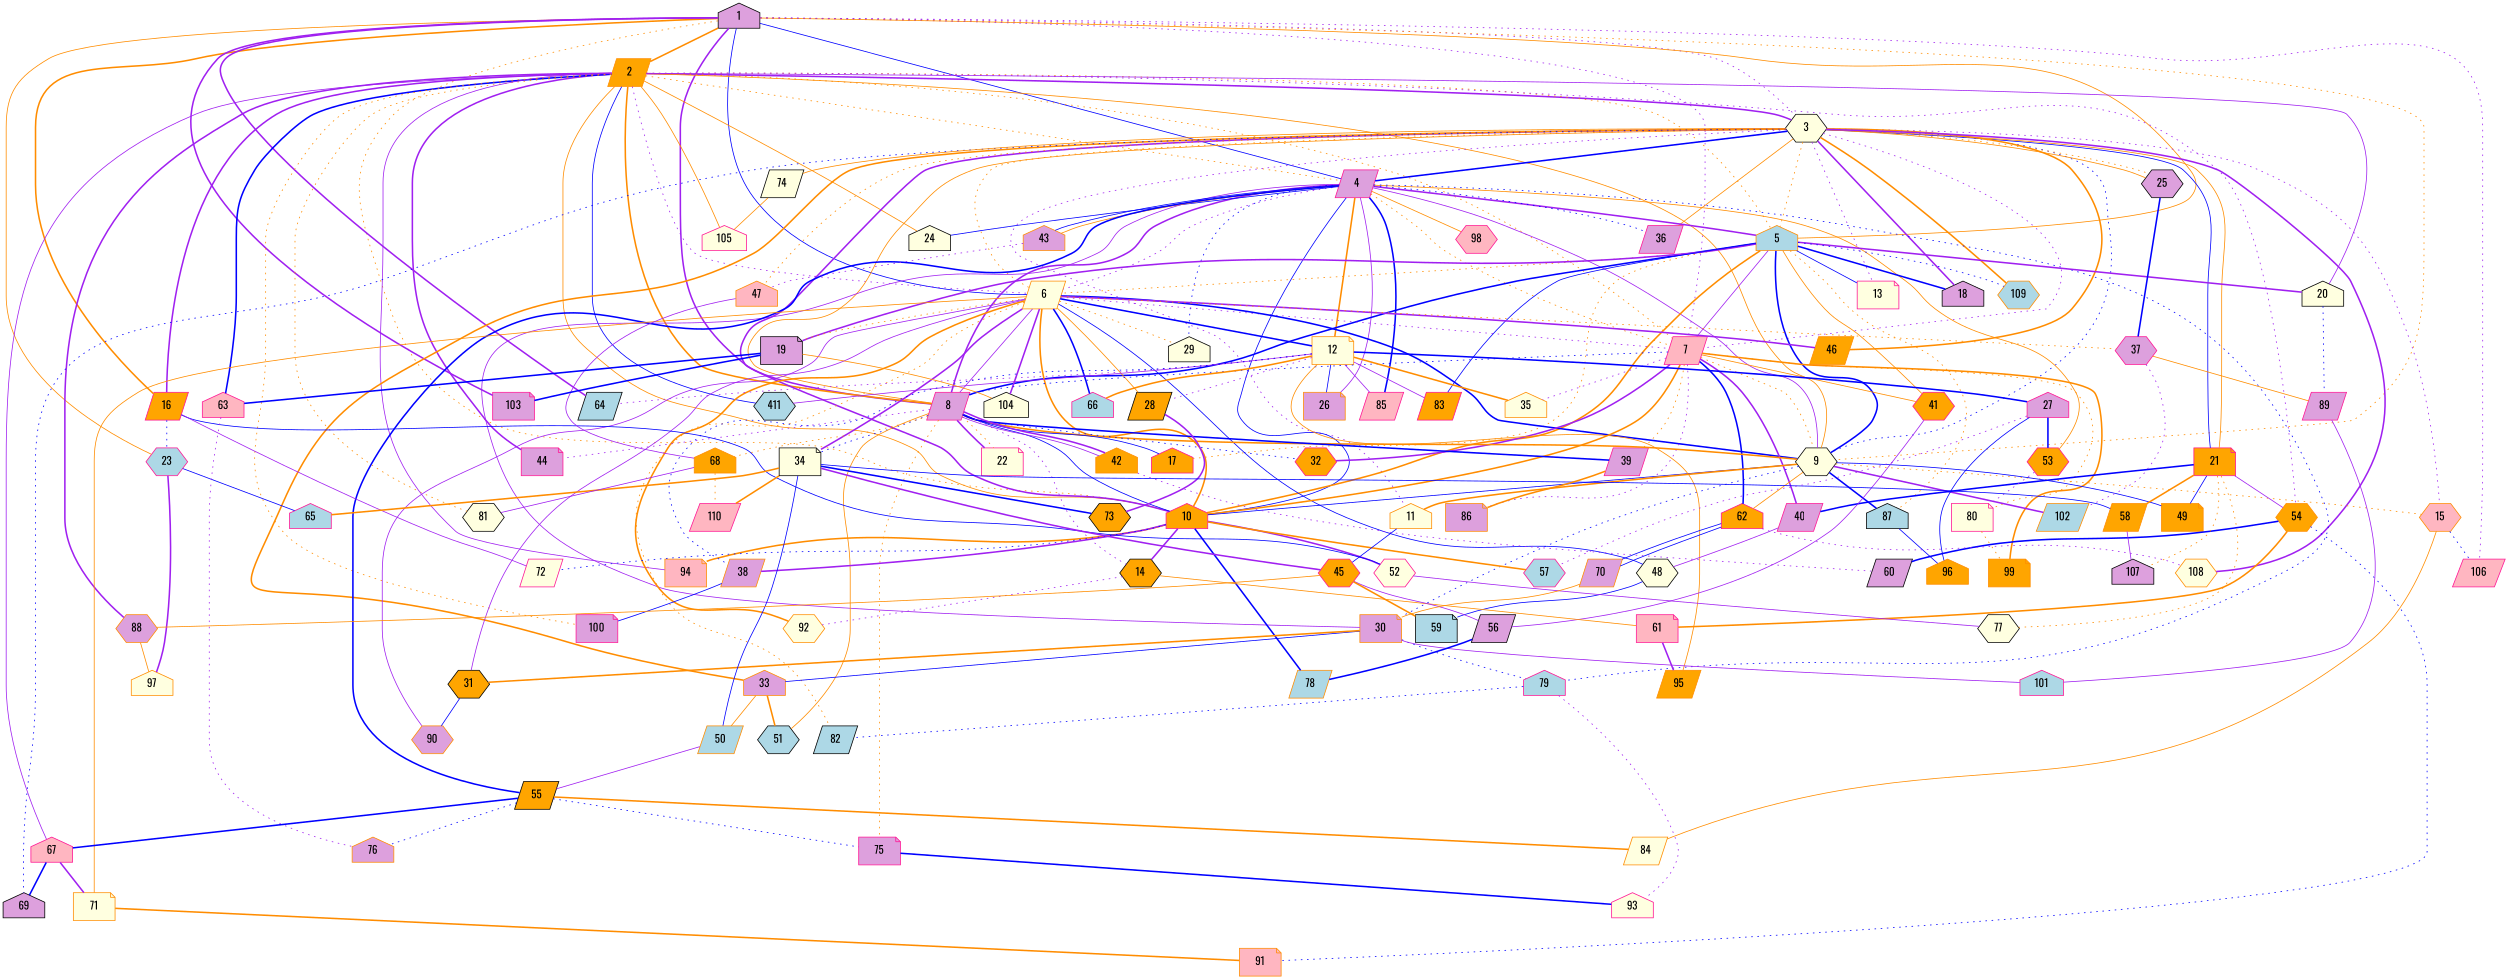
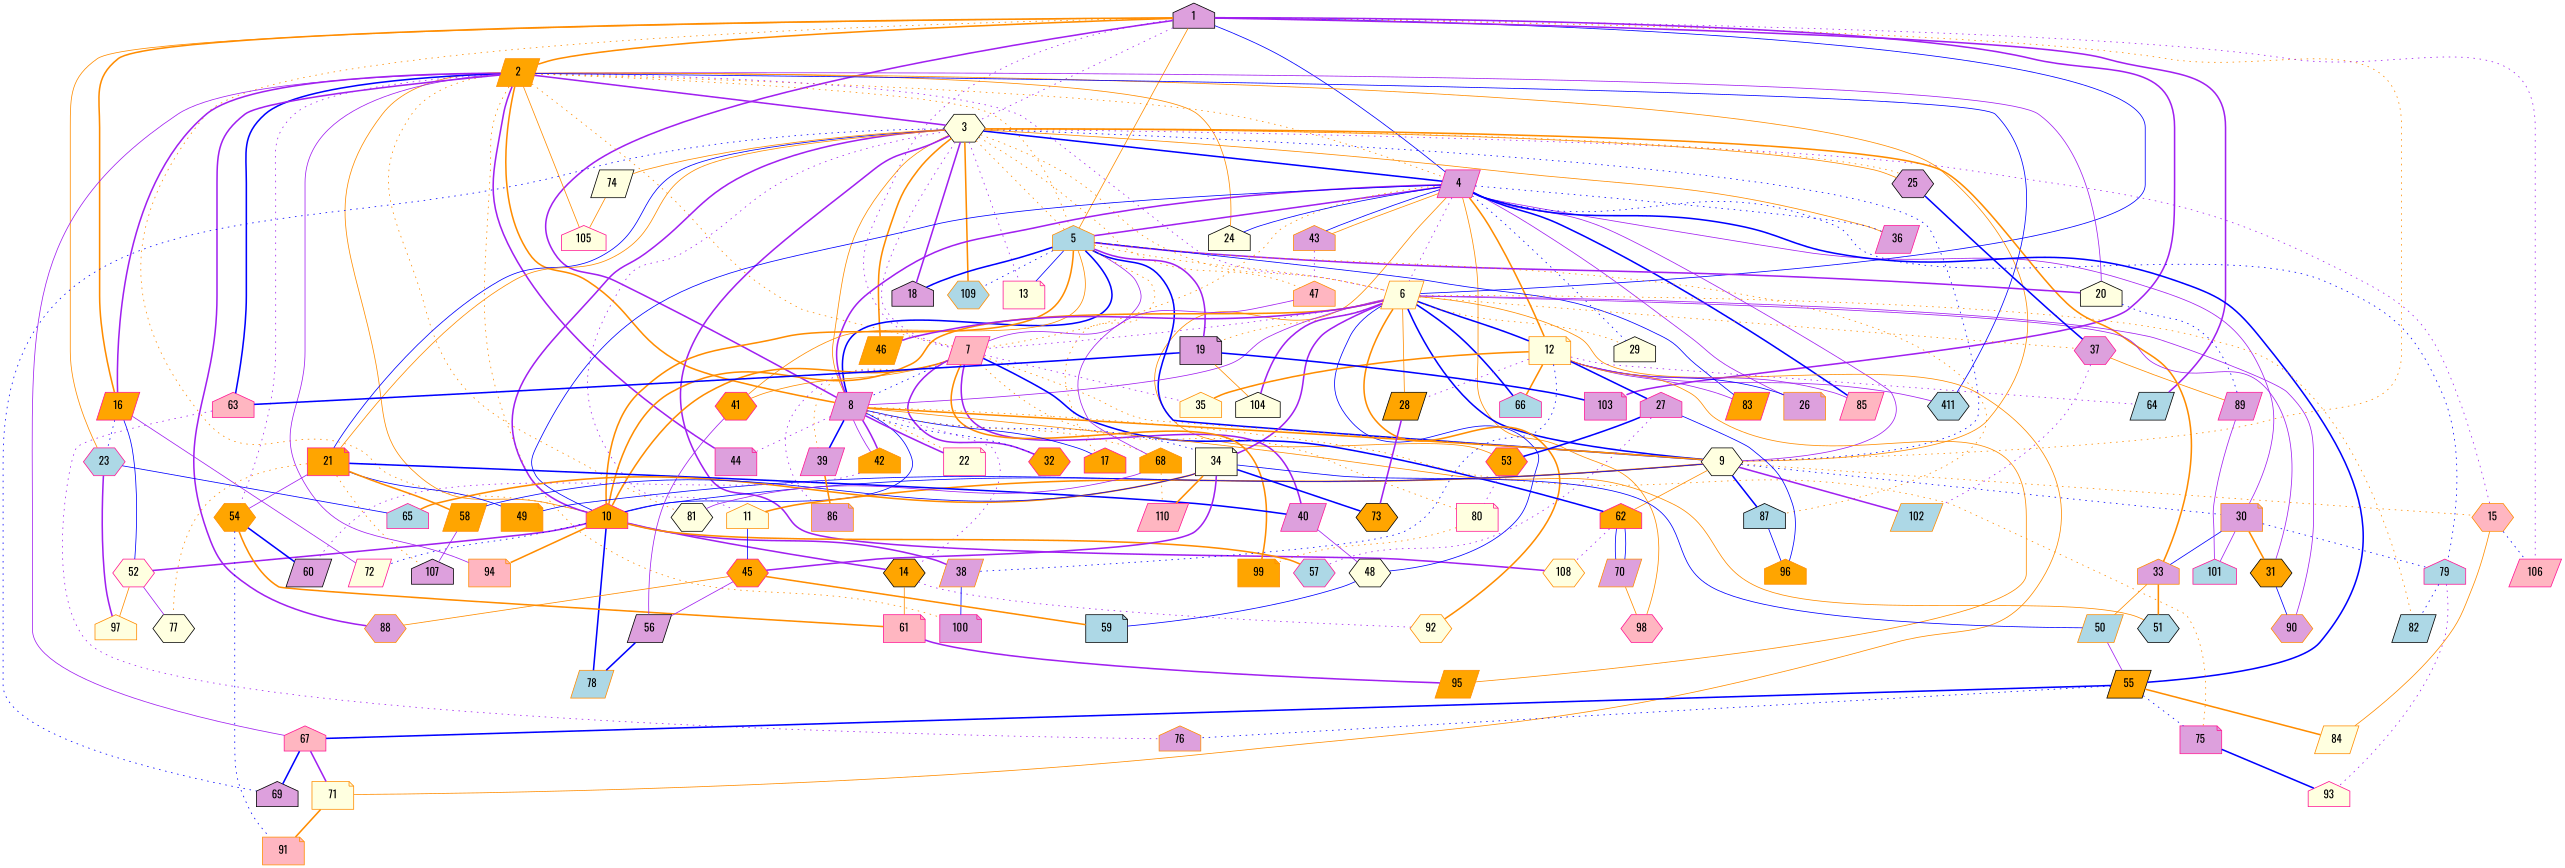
edge "70" -- "30": now "70" -- "98"
edge "88" -- "97": now "52" -- "97"
